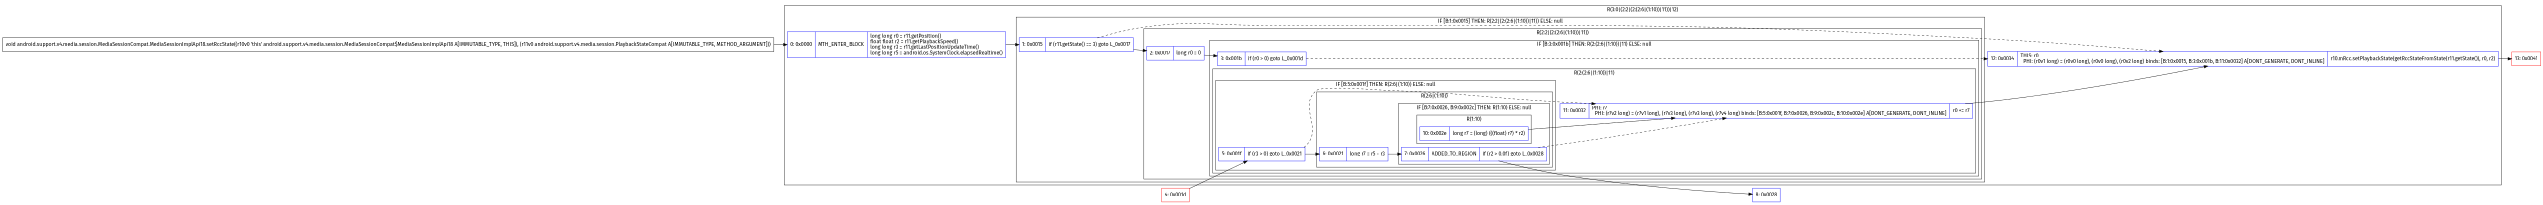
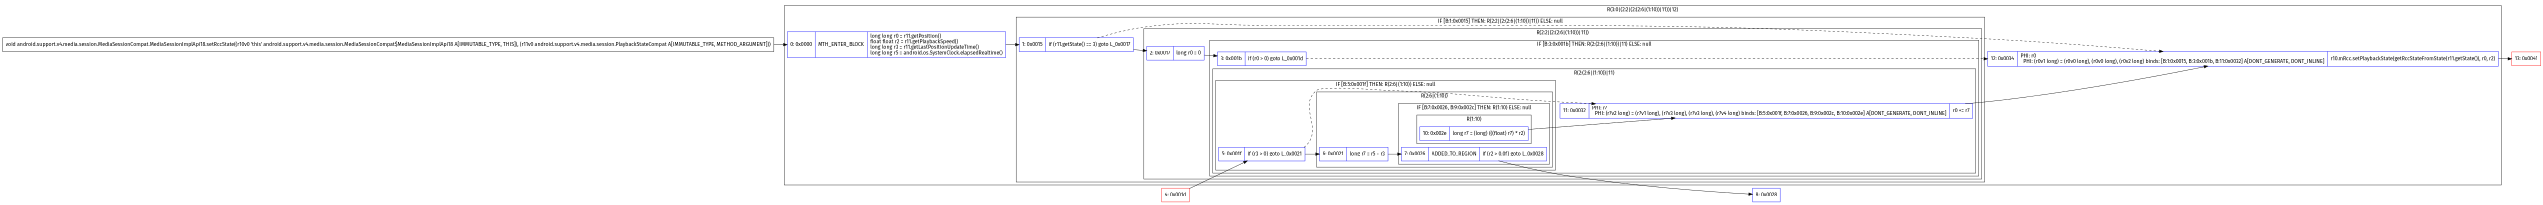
node "12: 0x0034": text "THIS: r0" -> "PHI: r0"
edge "7: 0x0026" -> "11: 0x0032": removed
